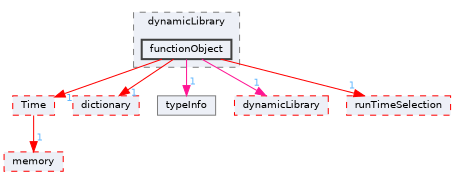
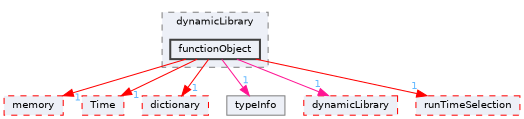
edge "Time" -> "memory": now "functionObject" -> "memory"
